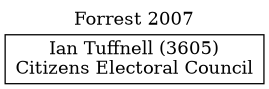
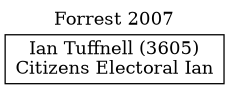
node "Ian Tuffnell (3605) Citizens Electoral Council": label "Ian Tuffnell (3605) Citizens Electoral Council" -> "Ian Tuffnell (3605) Citizens Electoral Ian"
